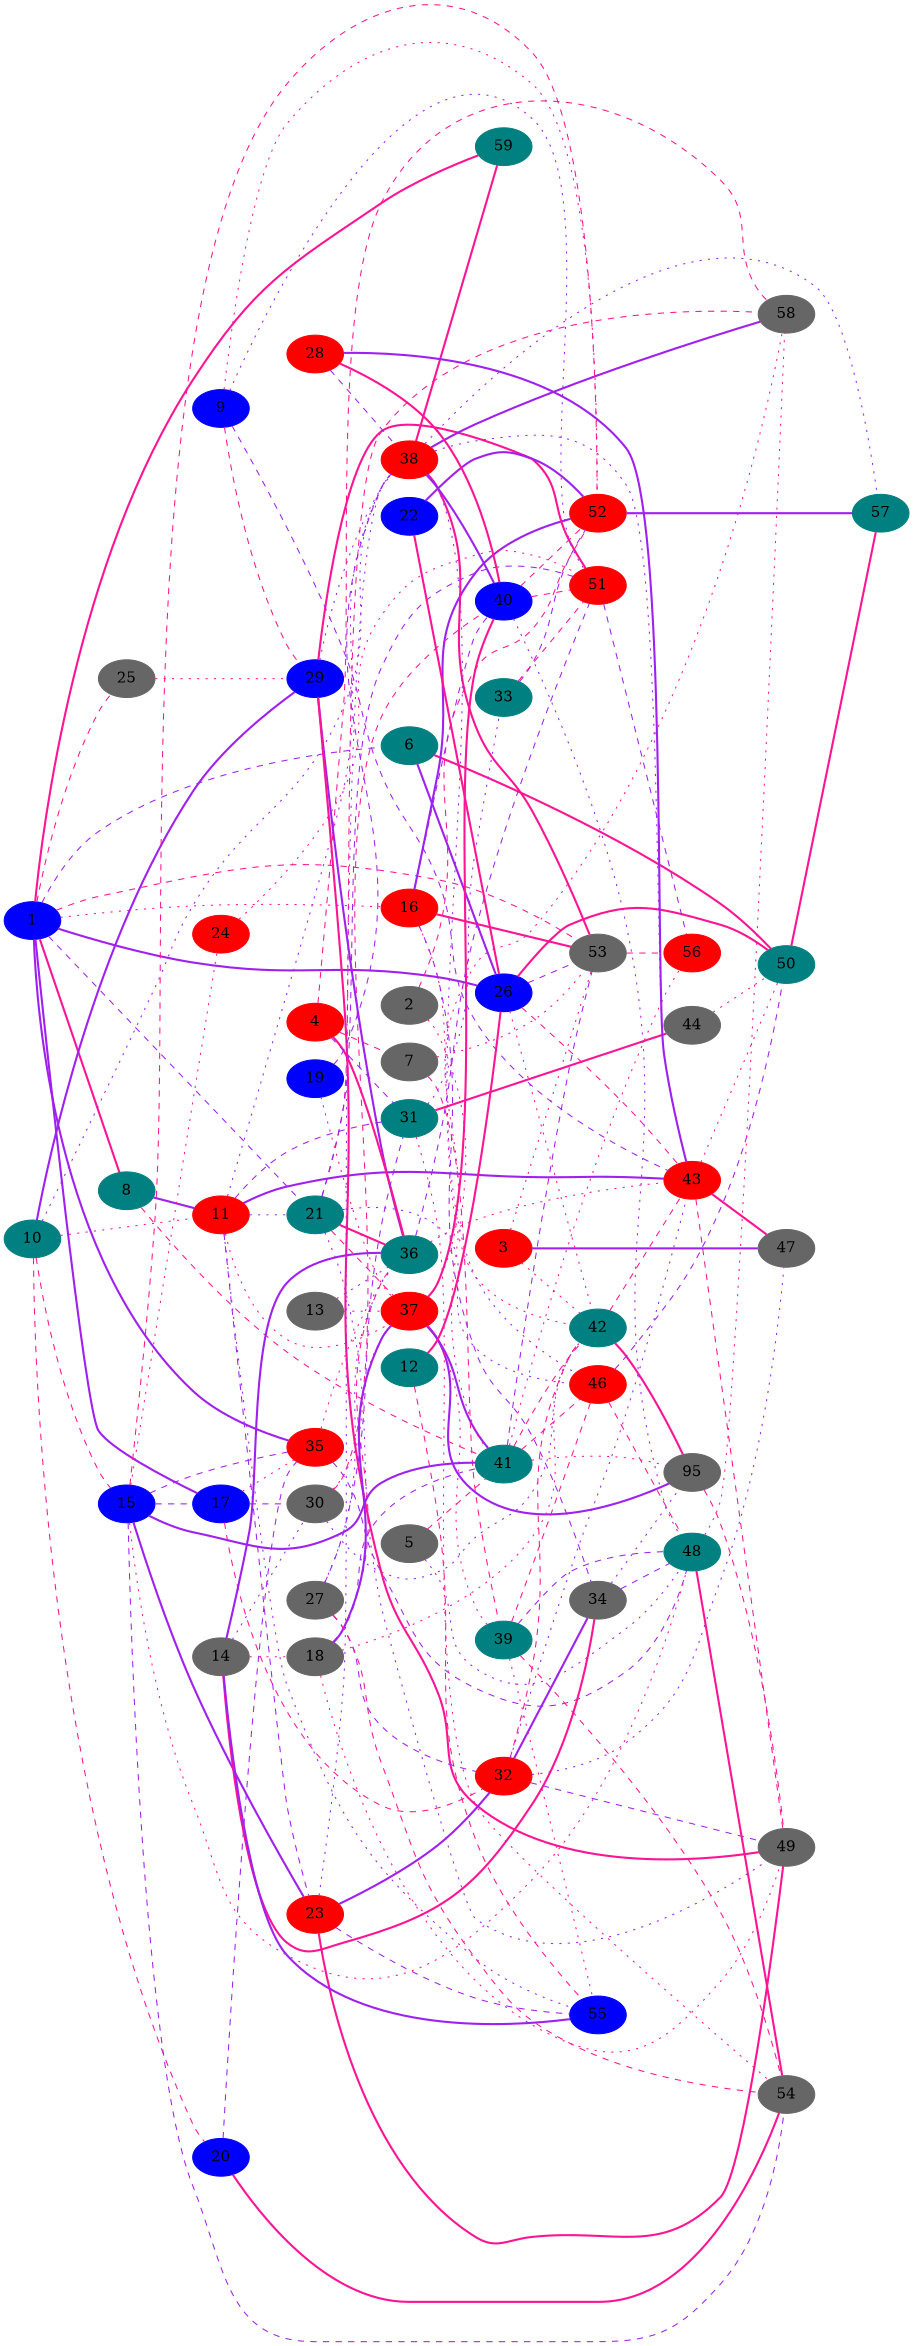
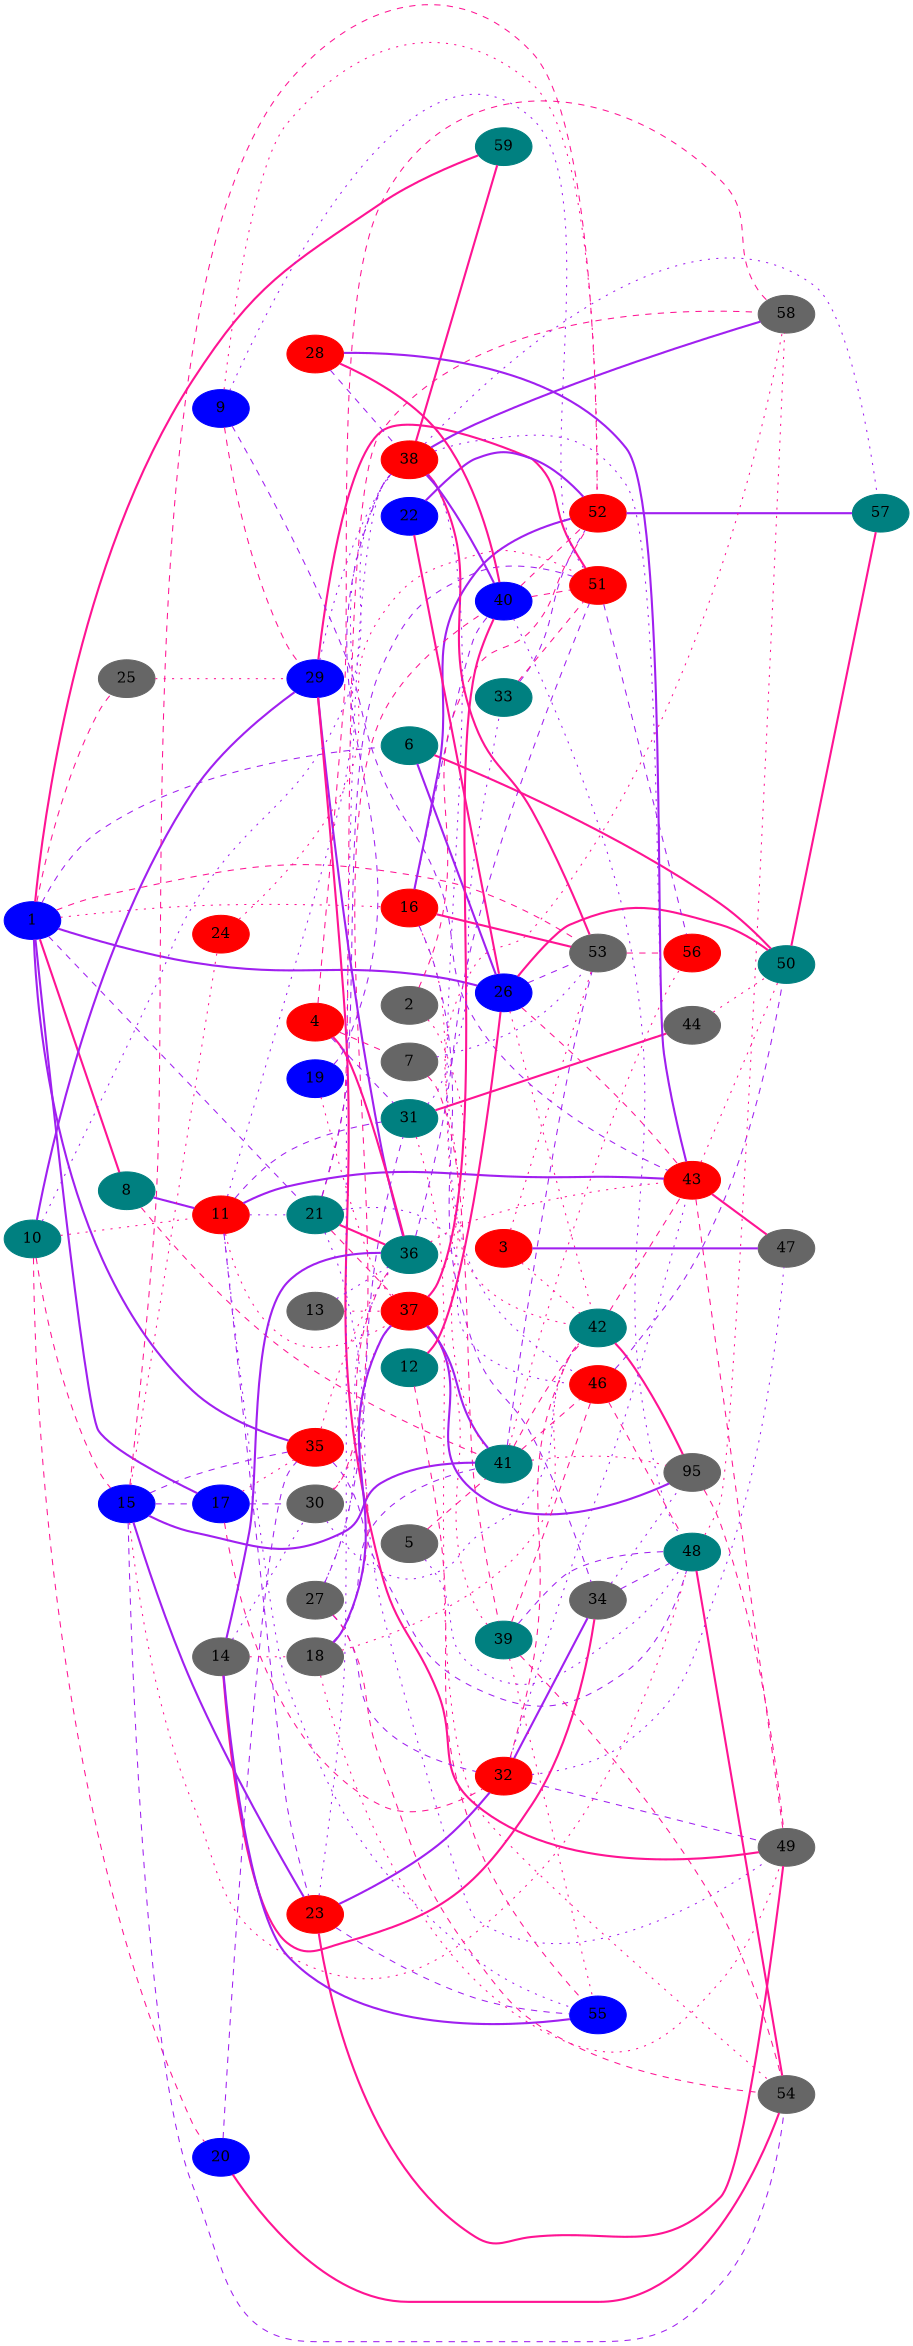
edge "53" -- "7": color deeppink -> purple
